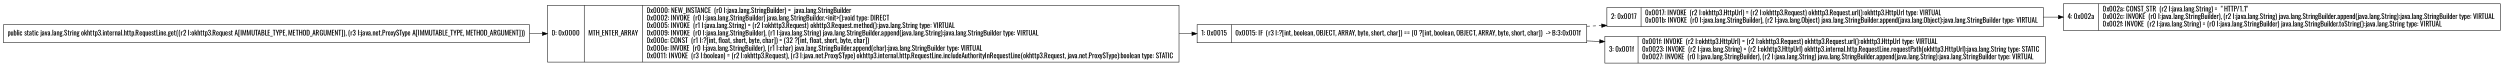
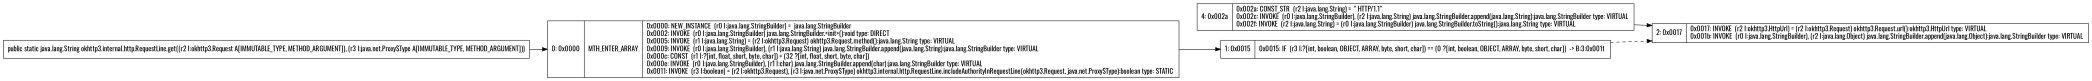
edge "2: 0x0017" -> "4: 0x002a": reversed
node "3: 0x001f": removed
